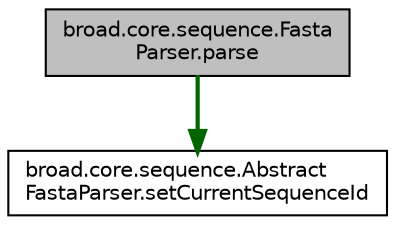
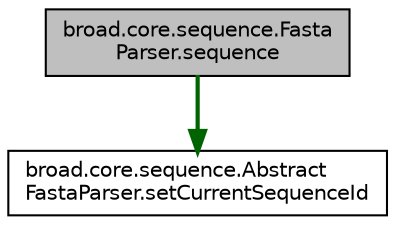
node "broad.core.sequence.Fasta Parser.parse": label "broad.core.sequence.Fasta Parser.parse" -> "broad.core.sequence.Fasta Parser.sequence"
